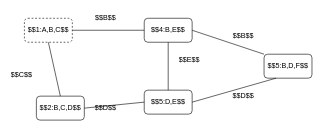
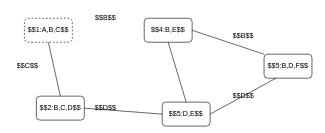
edge "$$1:A,B,C$$" -- "$$4:B,E$$": removed
node "$$E$$": removed
node "$$C$$": moved (21, 75) -> (27, 66)
node "$$5:D,E$$": moved (168, 102) -> (186, 114)
